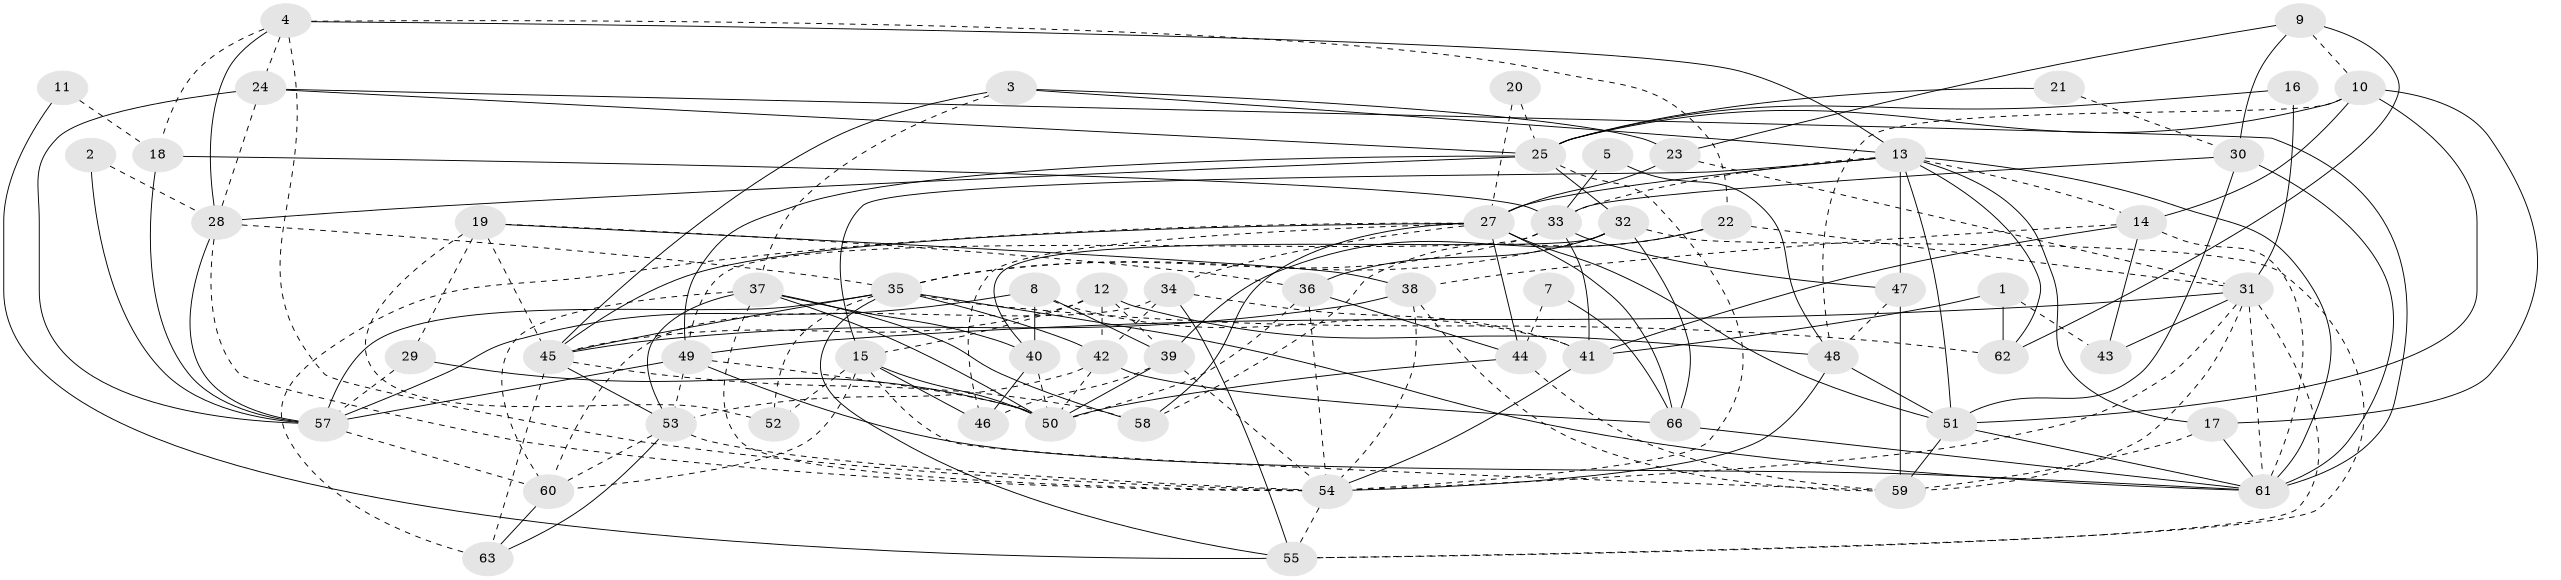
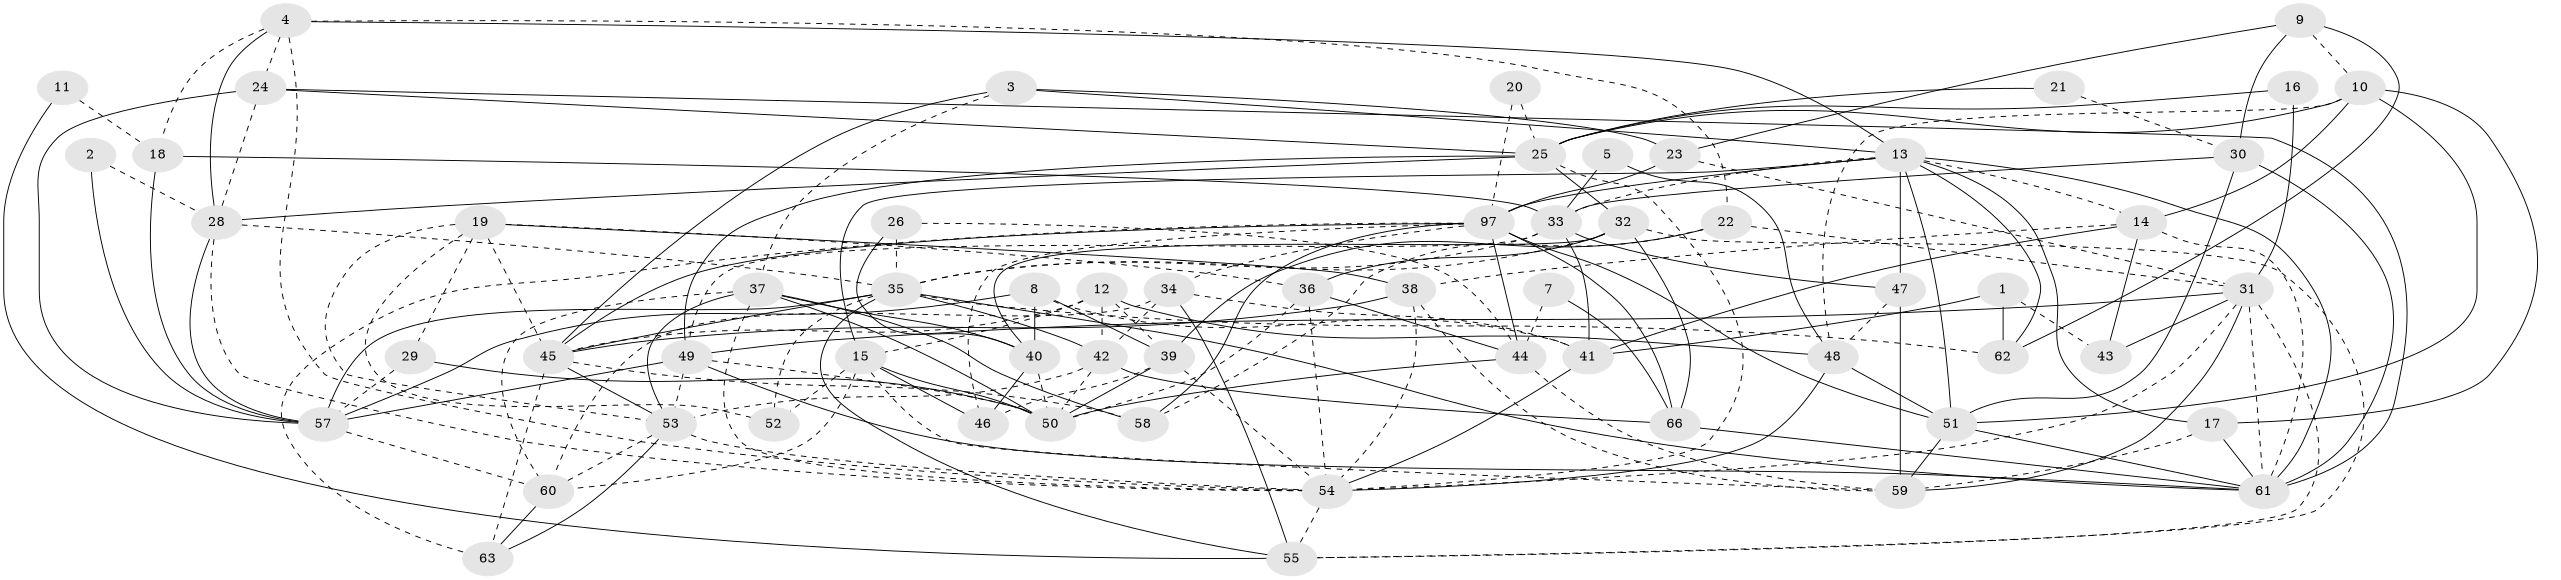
node "26": added
node "27": label "27" -> "97"
edge "19" -- "53": added
edge "31" -- "59": style dashed -> solid
